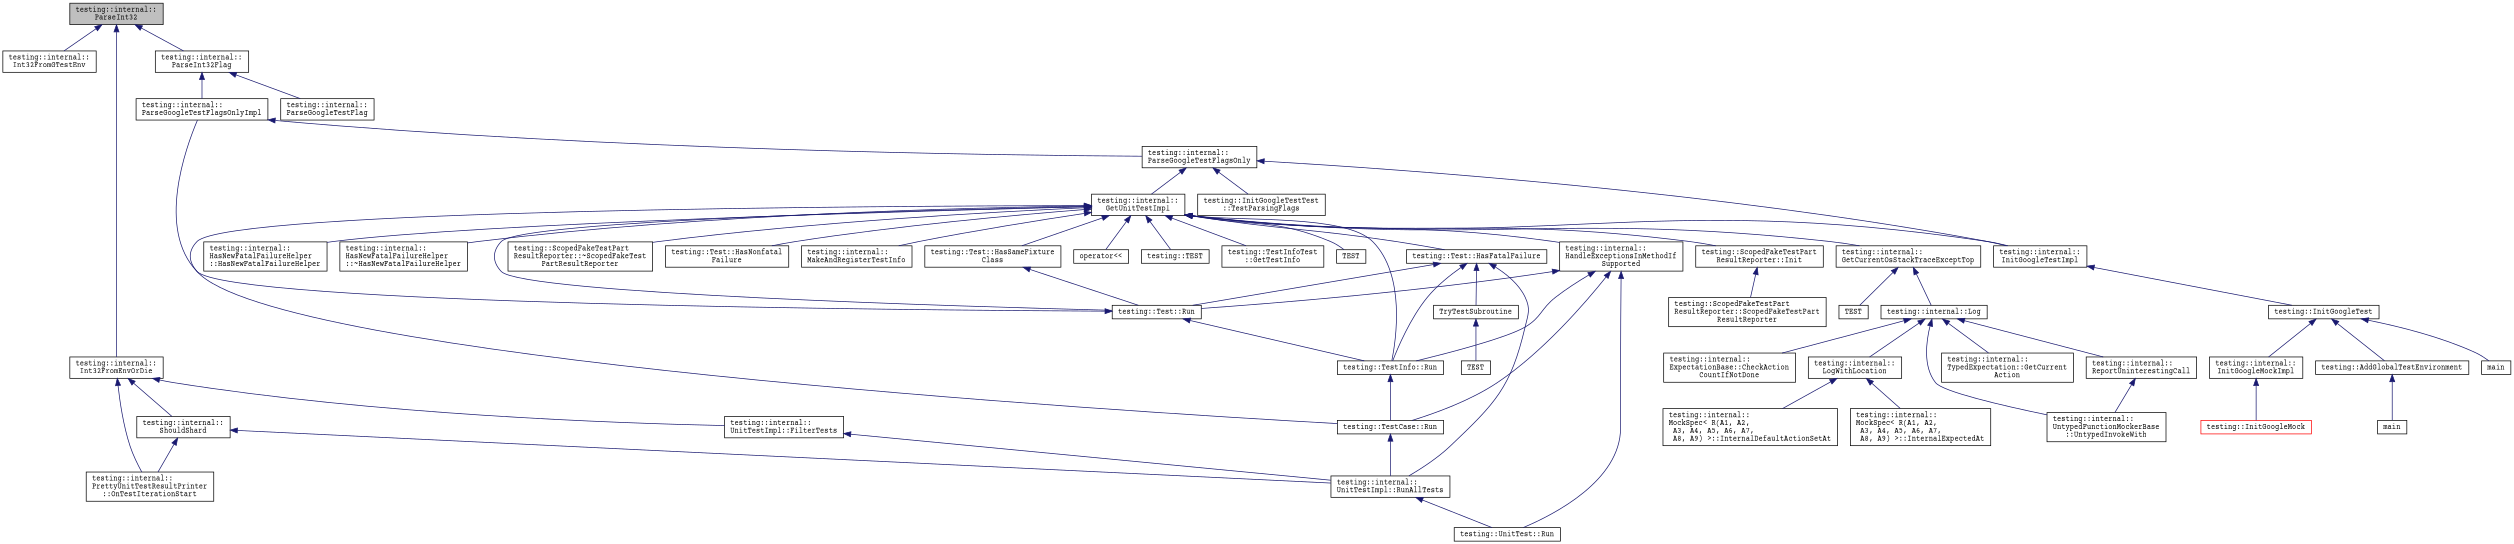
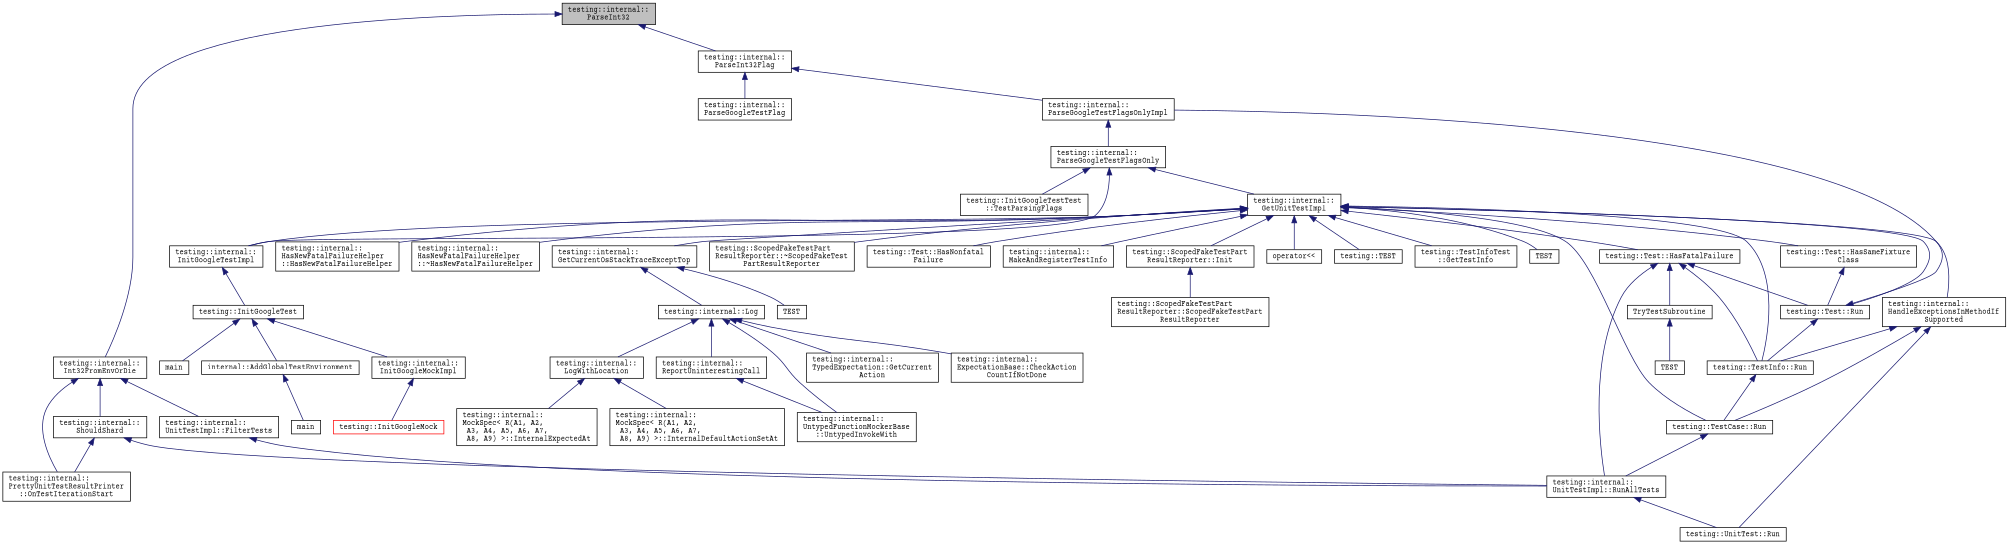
node "testing::internal:: Int32FromGTestEnv": removed
edge "testing::Test::Run" -> "testing::internal:: HandleExceptionsInMethodIf Supported": removed
node "testing::AddGlobalTestEnvironment": label "testing::AddGlobalTestEnvironment" -> "internal::AddGlobalTestEnvironment"
